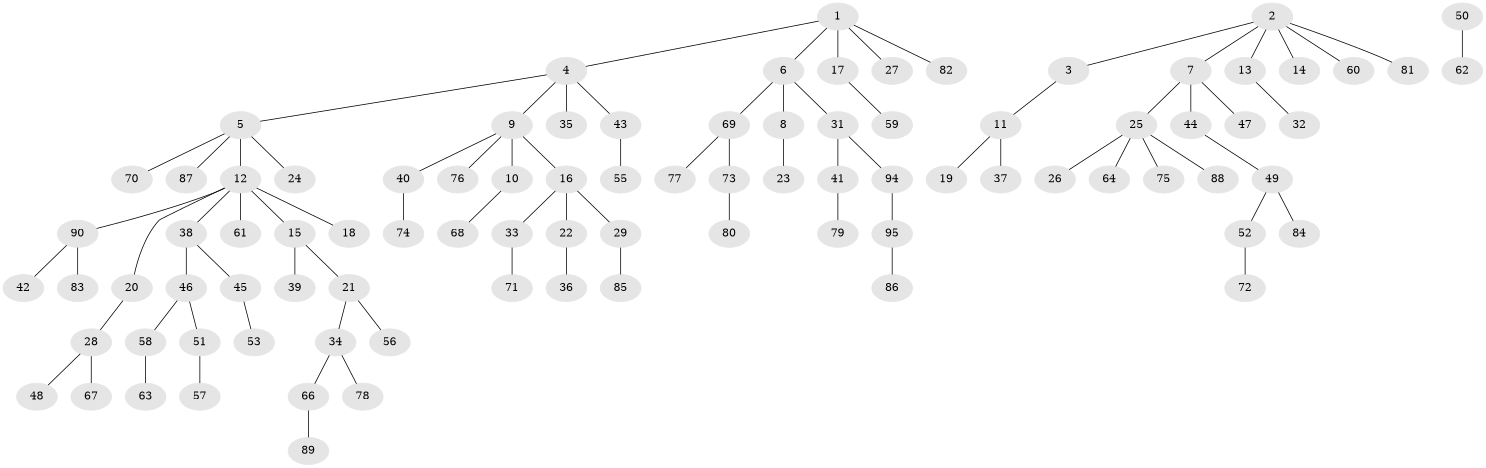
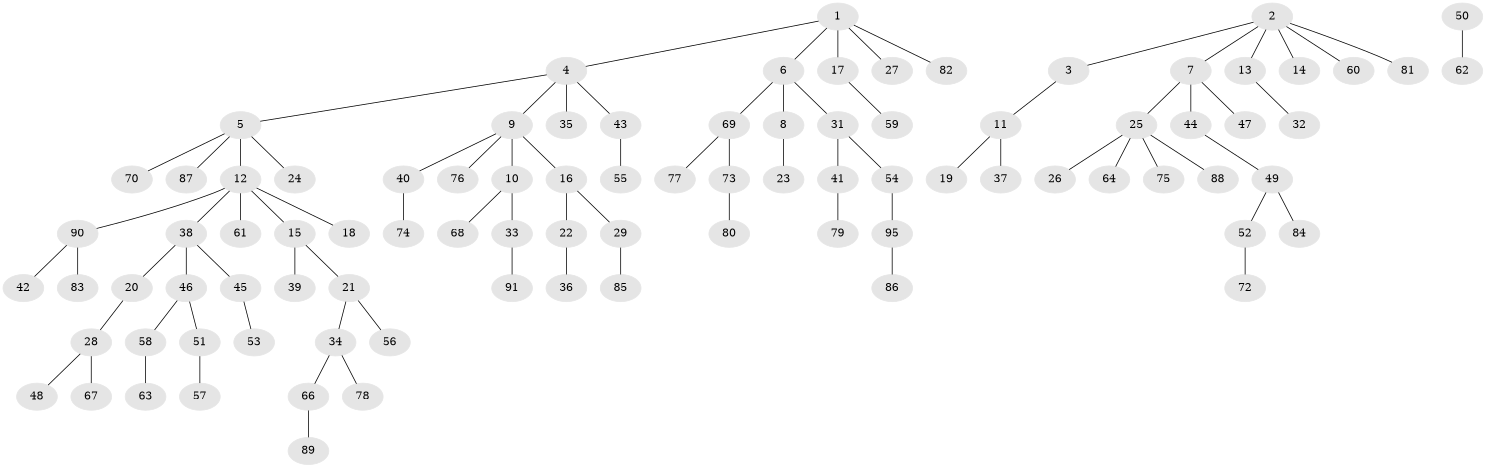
node "94": label "94" -> "54"
edge "16" -- "33": now "10" -- "33"
edge "12" -- "20": now "38" -- "20"
node "71": label "71" -> "91"
